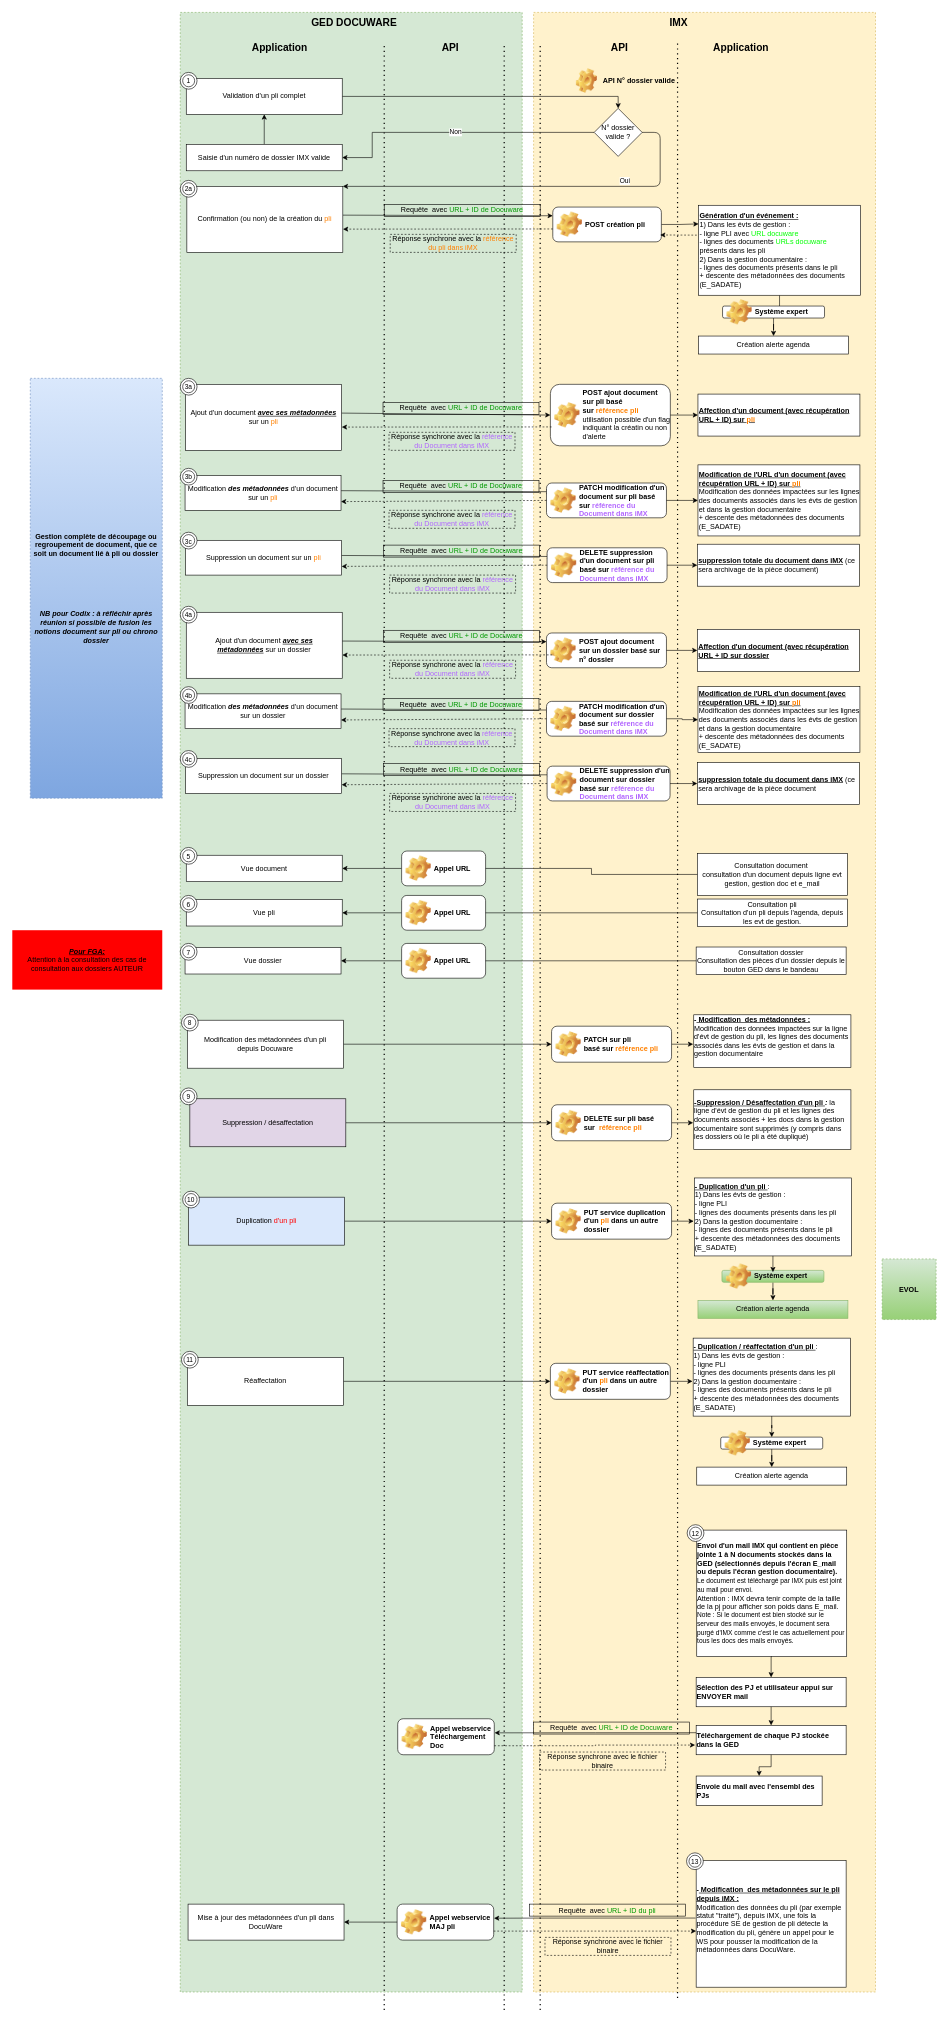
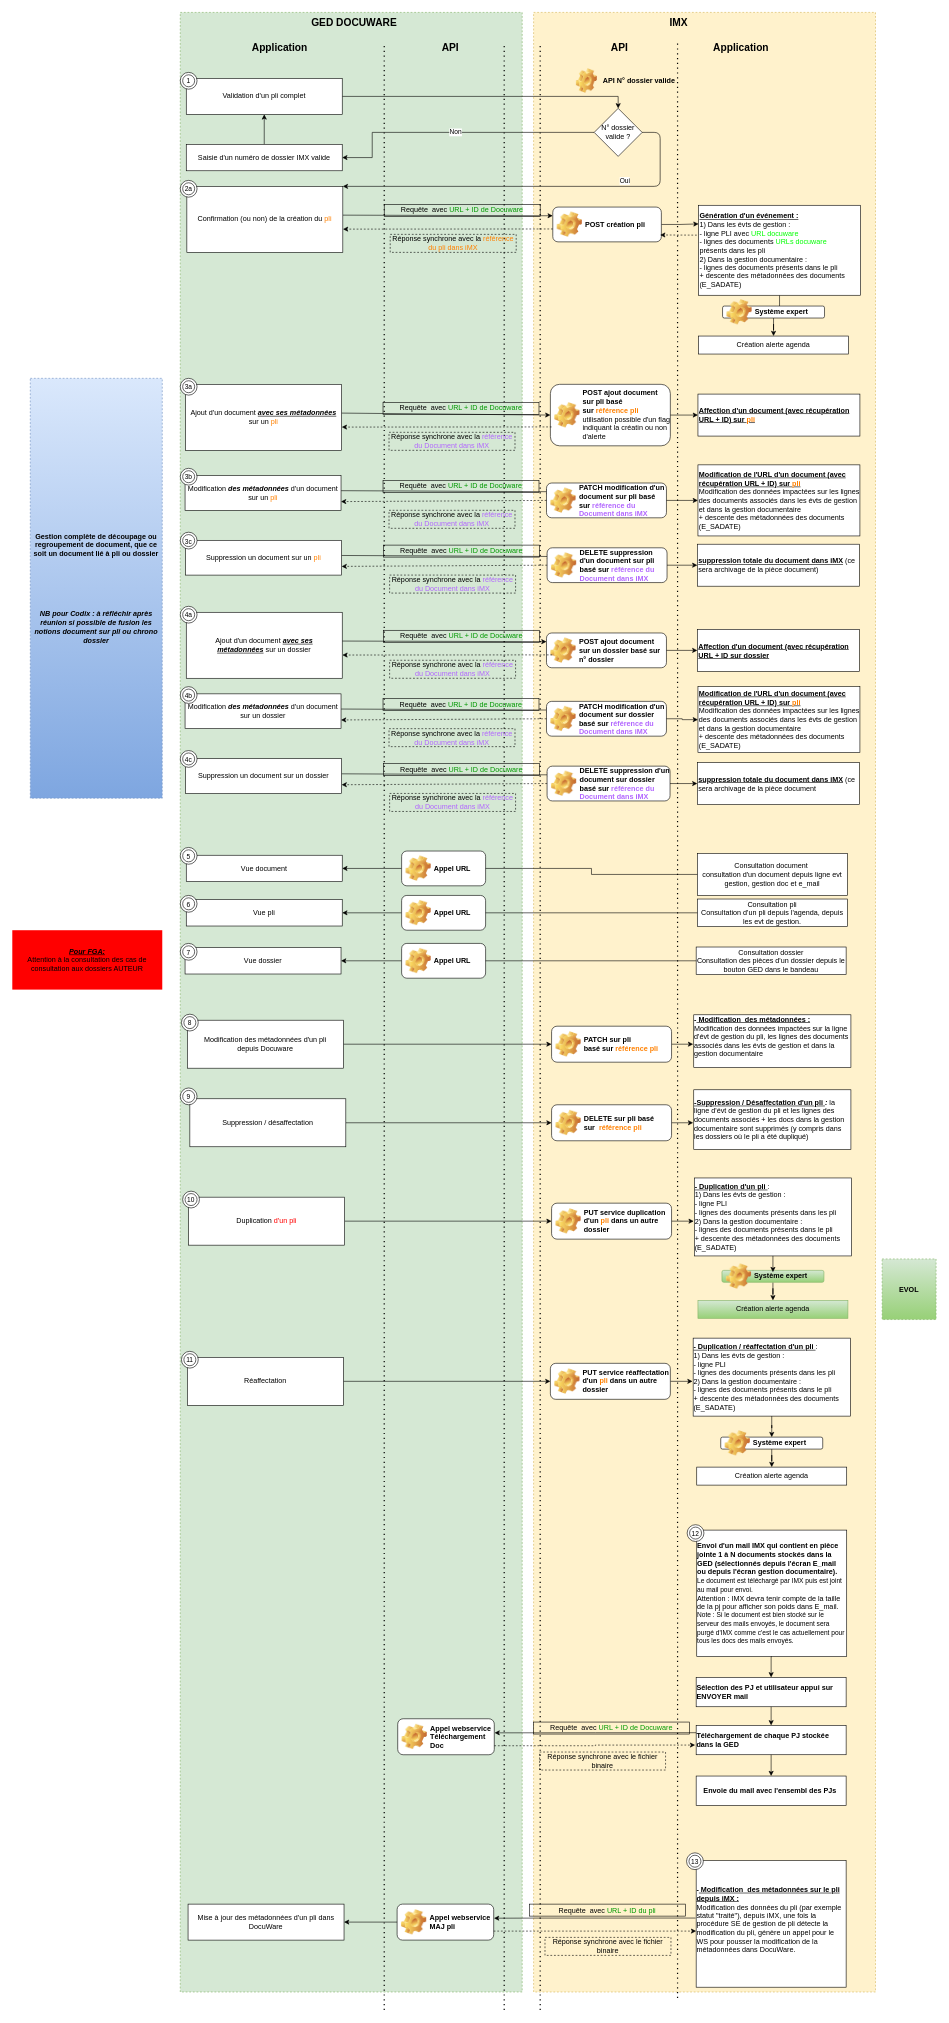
node "Suppression / désaffectation": fillcolor #e1d5e7 -> #ffffff
node "Duplication d'un pli": fillcolor #dae8fc -> #ffffff
node "Envoie du mail avec l'ensembl des PJs": size 126x29 -> 150x29
